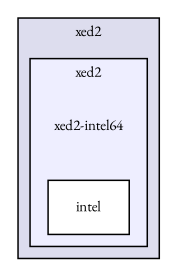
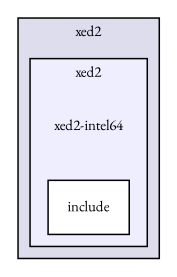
node "intel": label "intel" -> "include"
